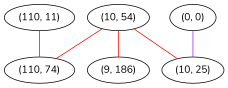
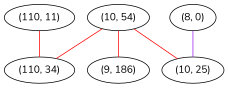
node "(0, 0)": label "(0, 0)" -> "(8, 0)"
node "(110, 74)": label "(110, 74)" -> "(110, 34)"
